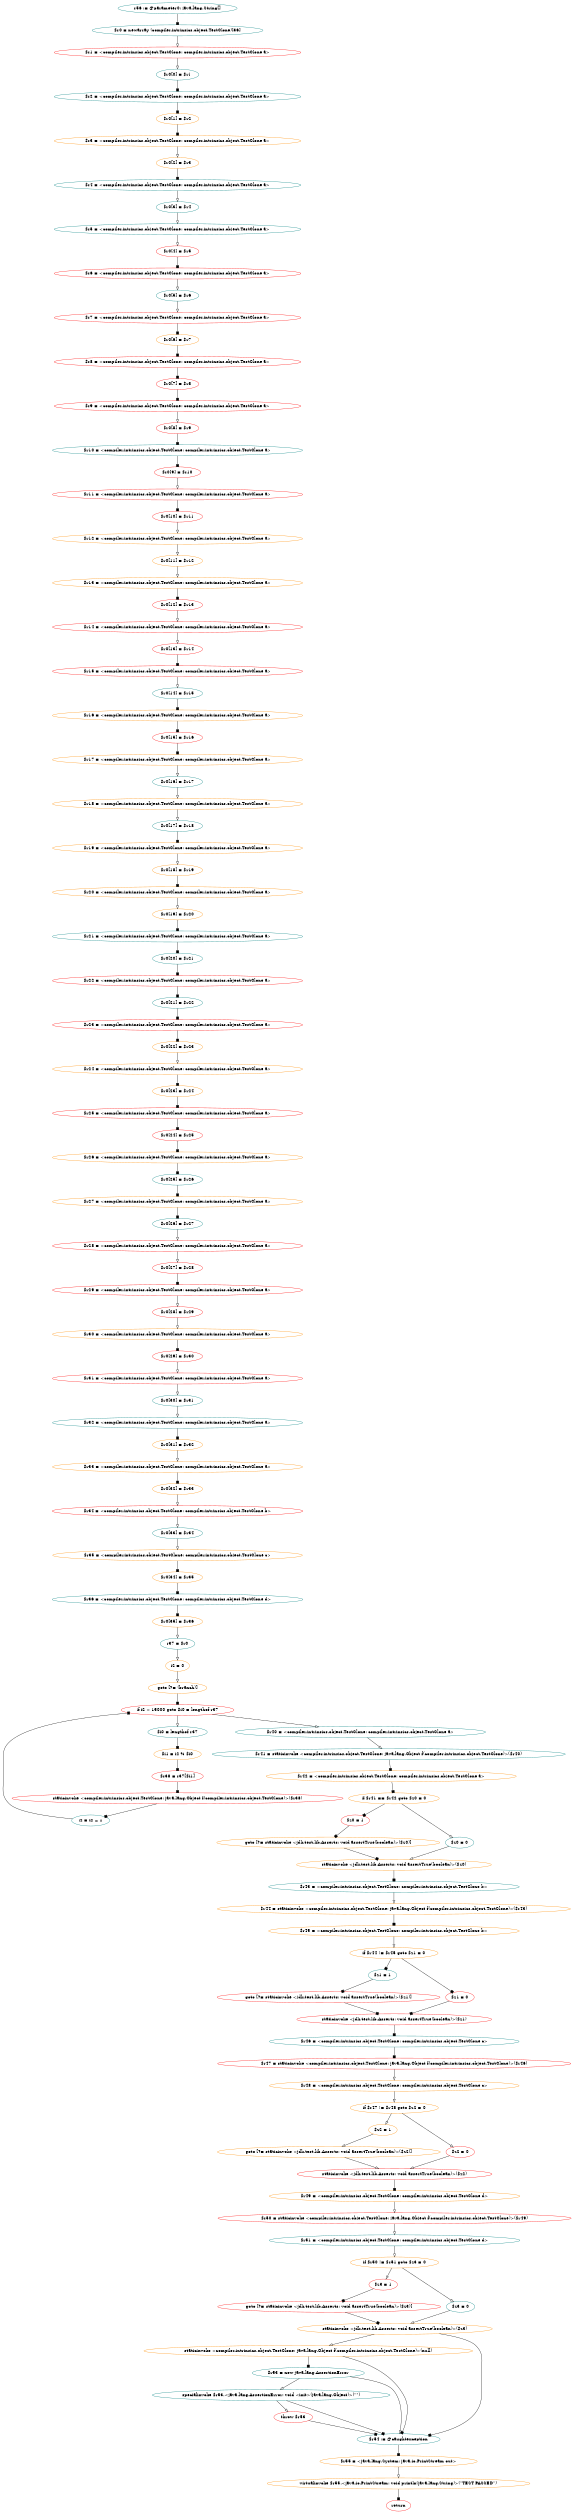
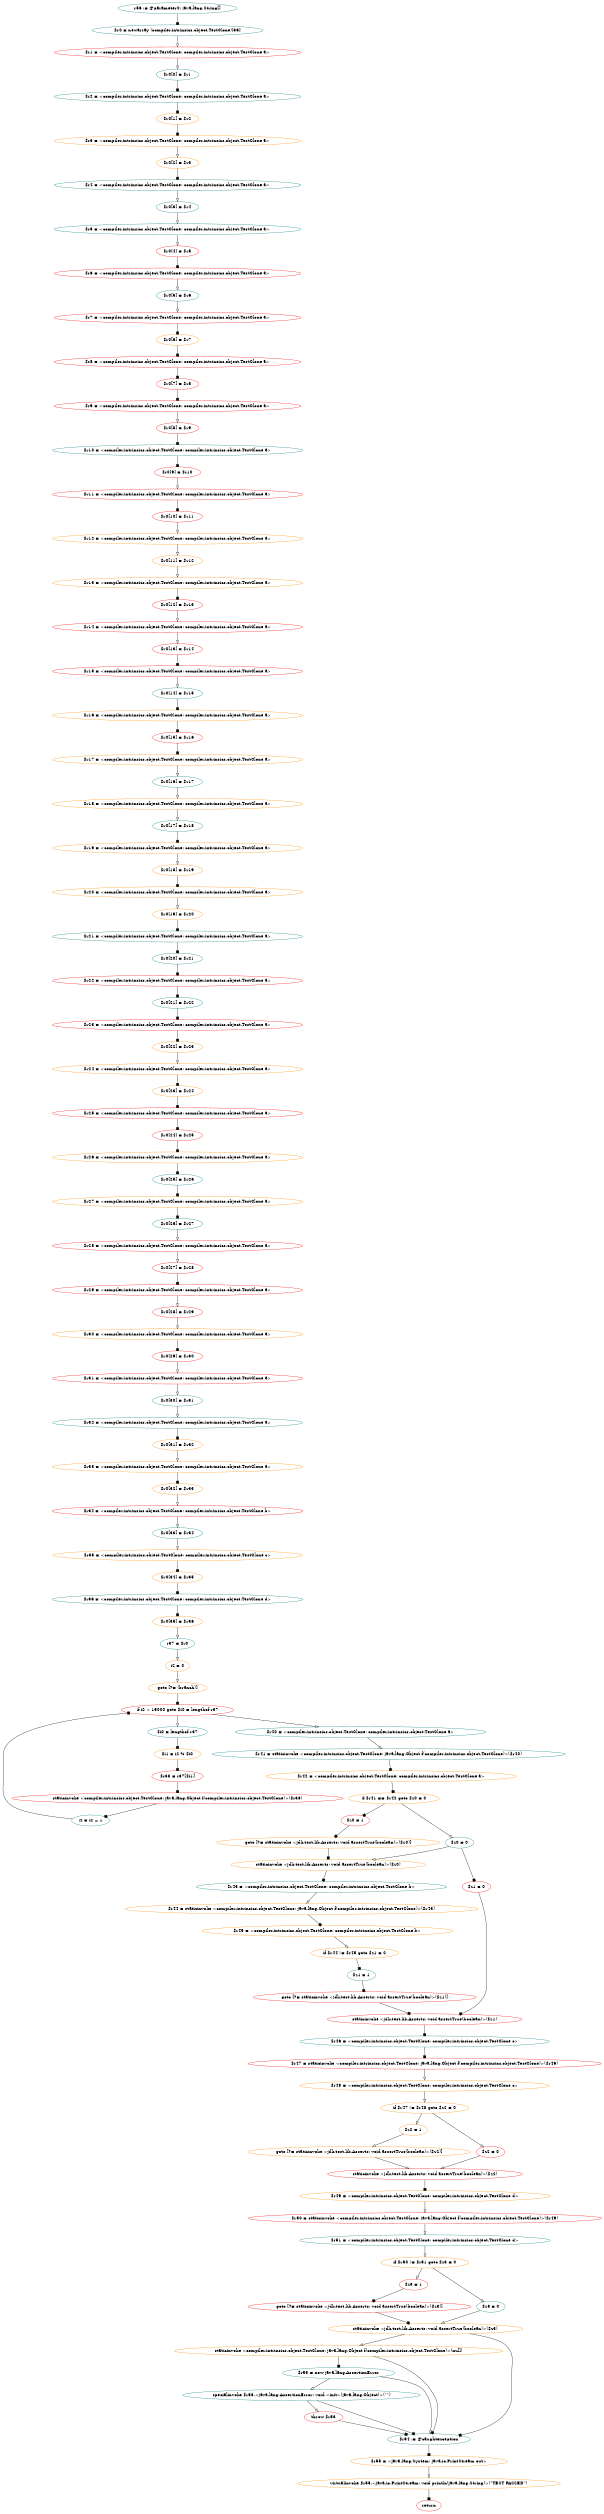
edge "if $r44 != $r45 goto $z1 = 0" -> "$z1 = 0": now "$z0 = 0" -> "$z1 = 0"
